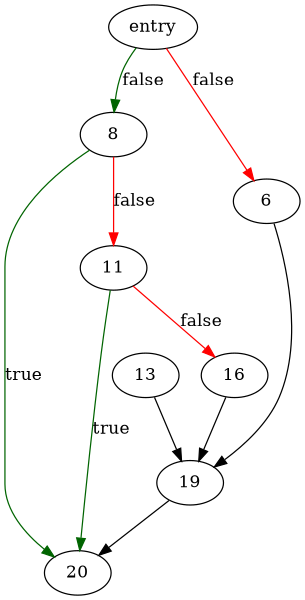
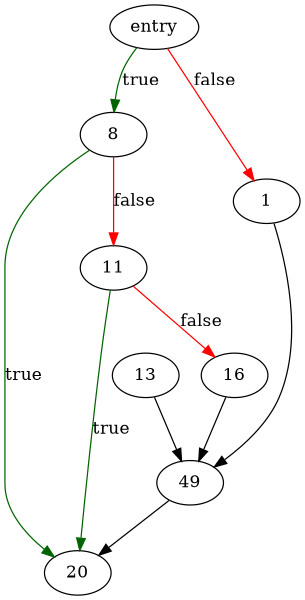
edge "entry" -> "8": label "false" -> "true"
node "6": label "6" -> "1"
node "19": label "19" -> "49"
